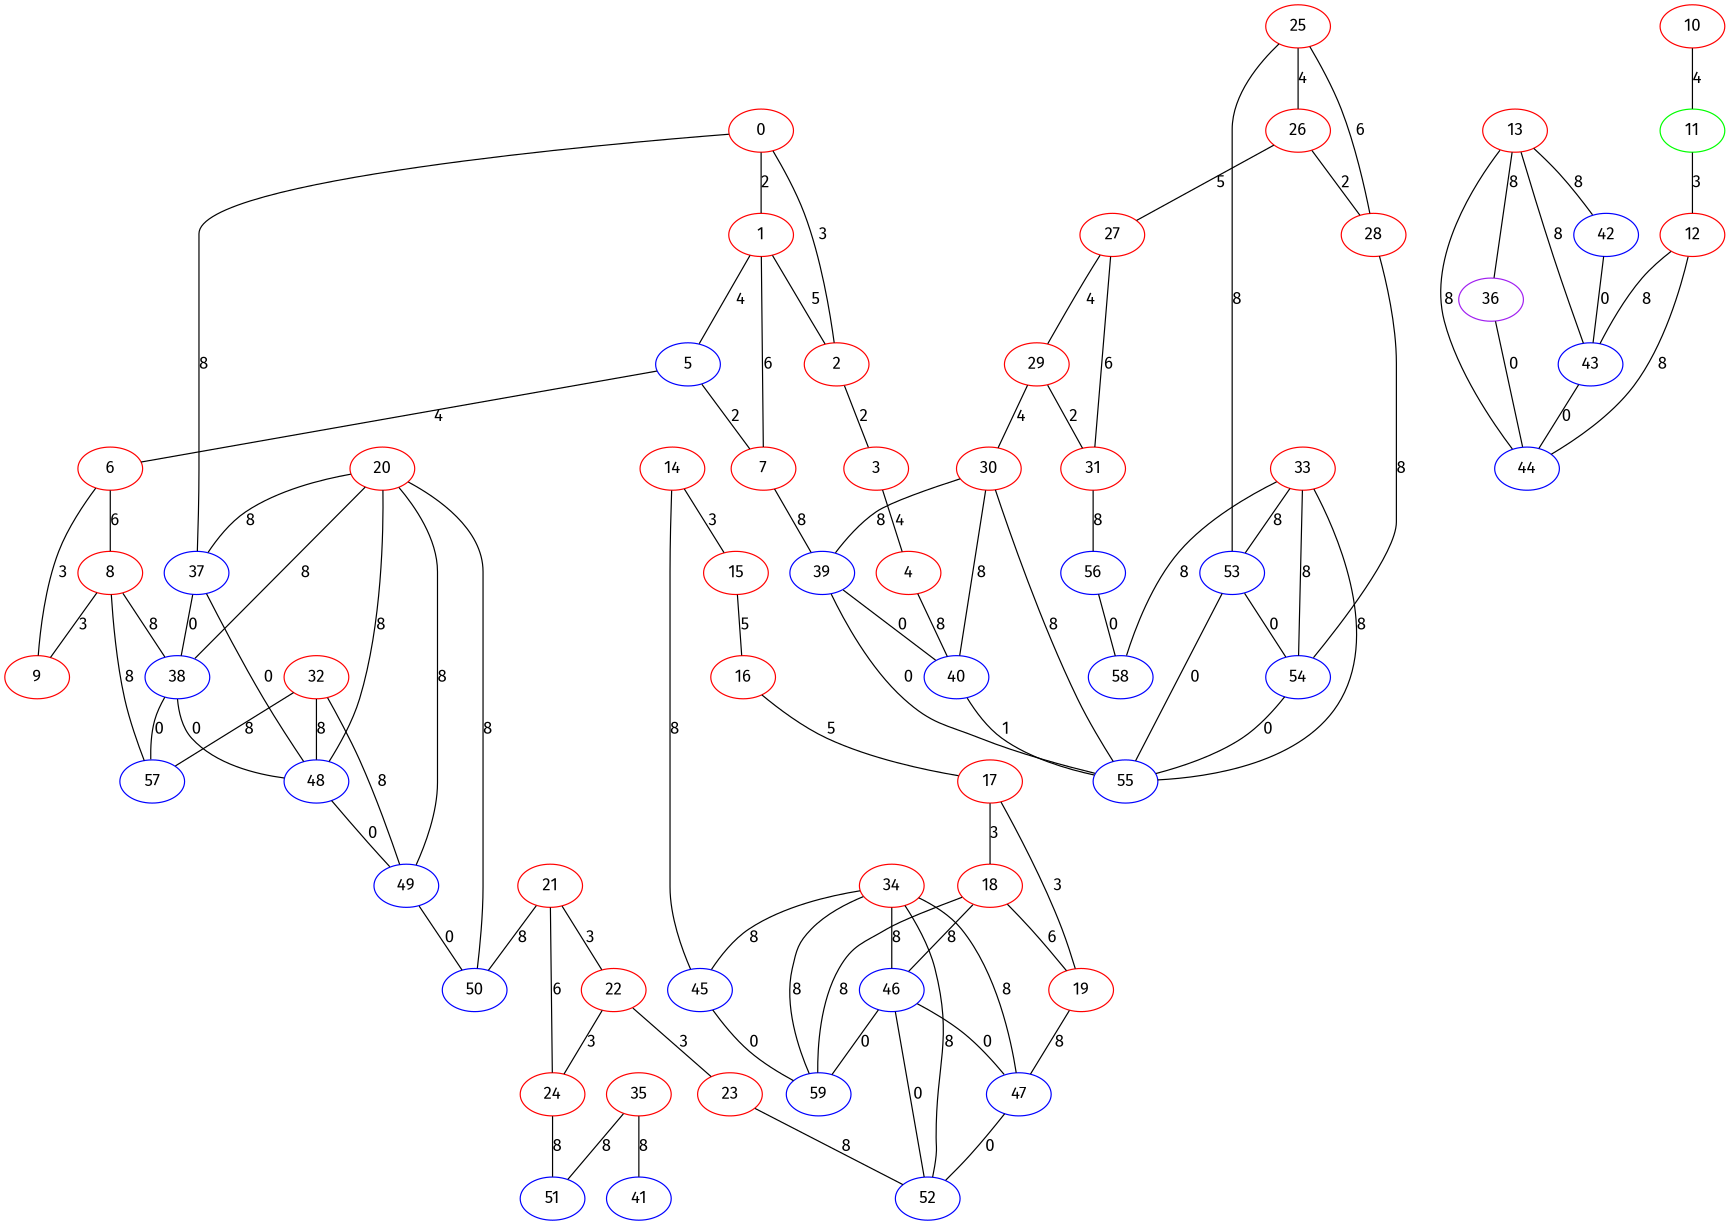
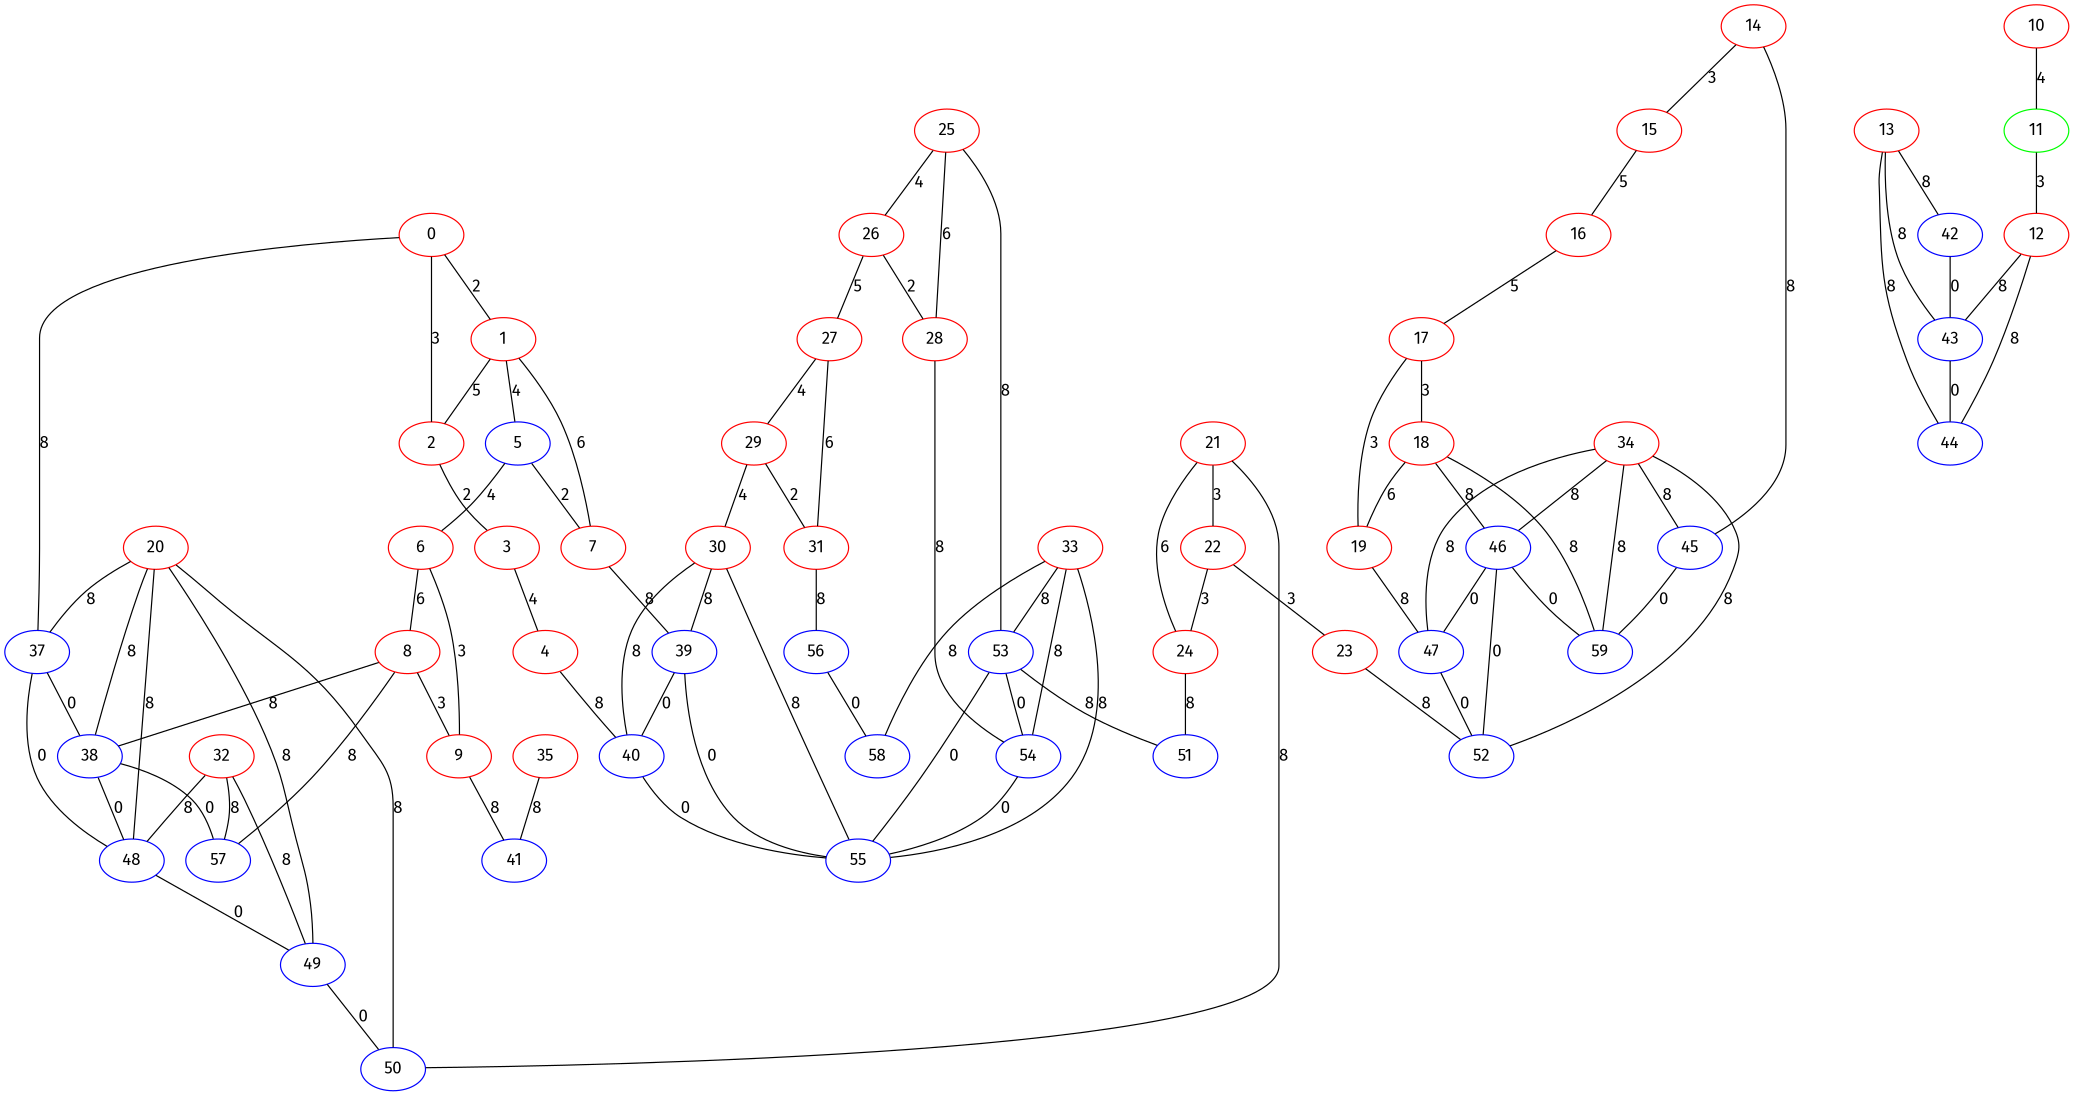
node "36": removed
edge "40" -- "55": label "1" -> "0"
edge "9" -- "41": added, label "8"
edge "35" -- "51": now "53" -- "51"
